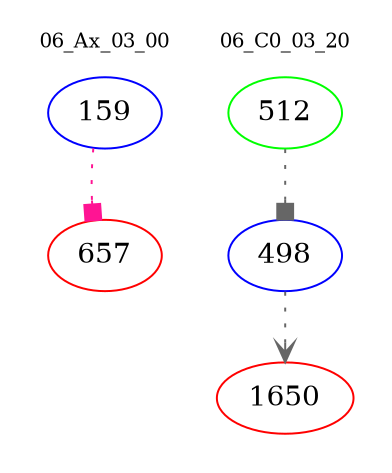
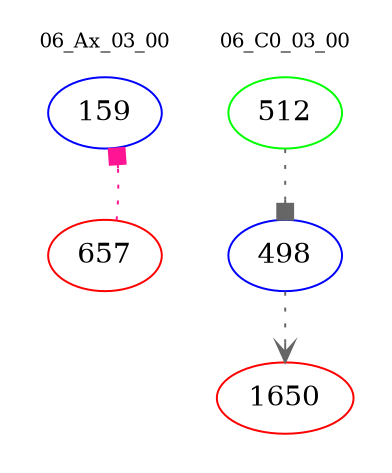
cluster "06_C0_03_20": label "06_C0_03_20" -> "06_C0_03_00"
edge "159" -> "657": reversed
